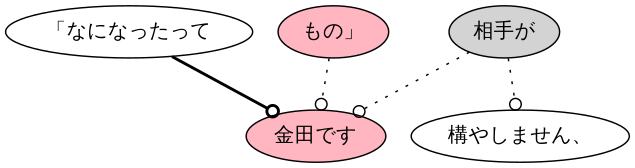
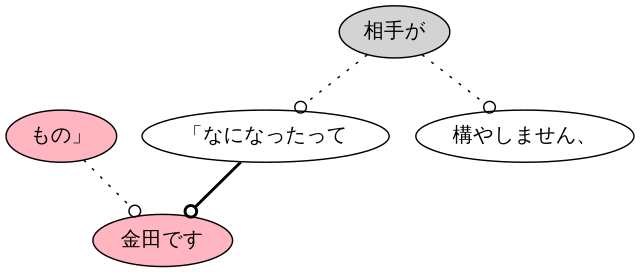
edge "相手が" -> "金田です": now "相手が" -> "「なになったって"
